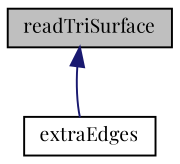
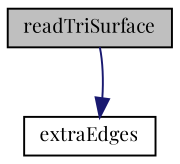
edge "extraEdges" -> "readTriSurface": reversed
